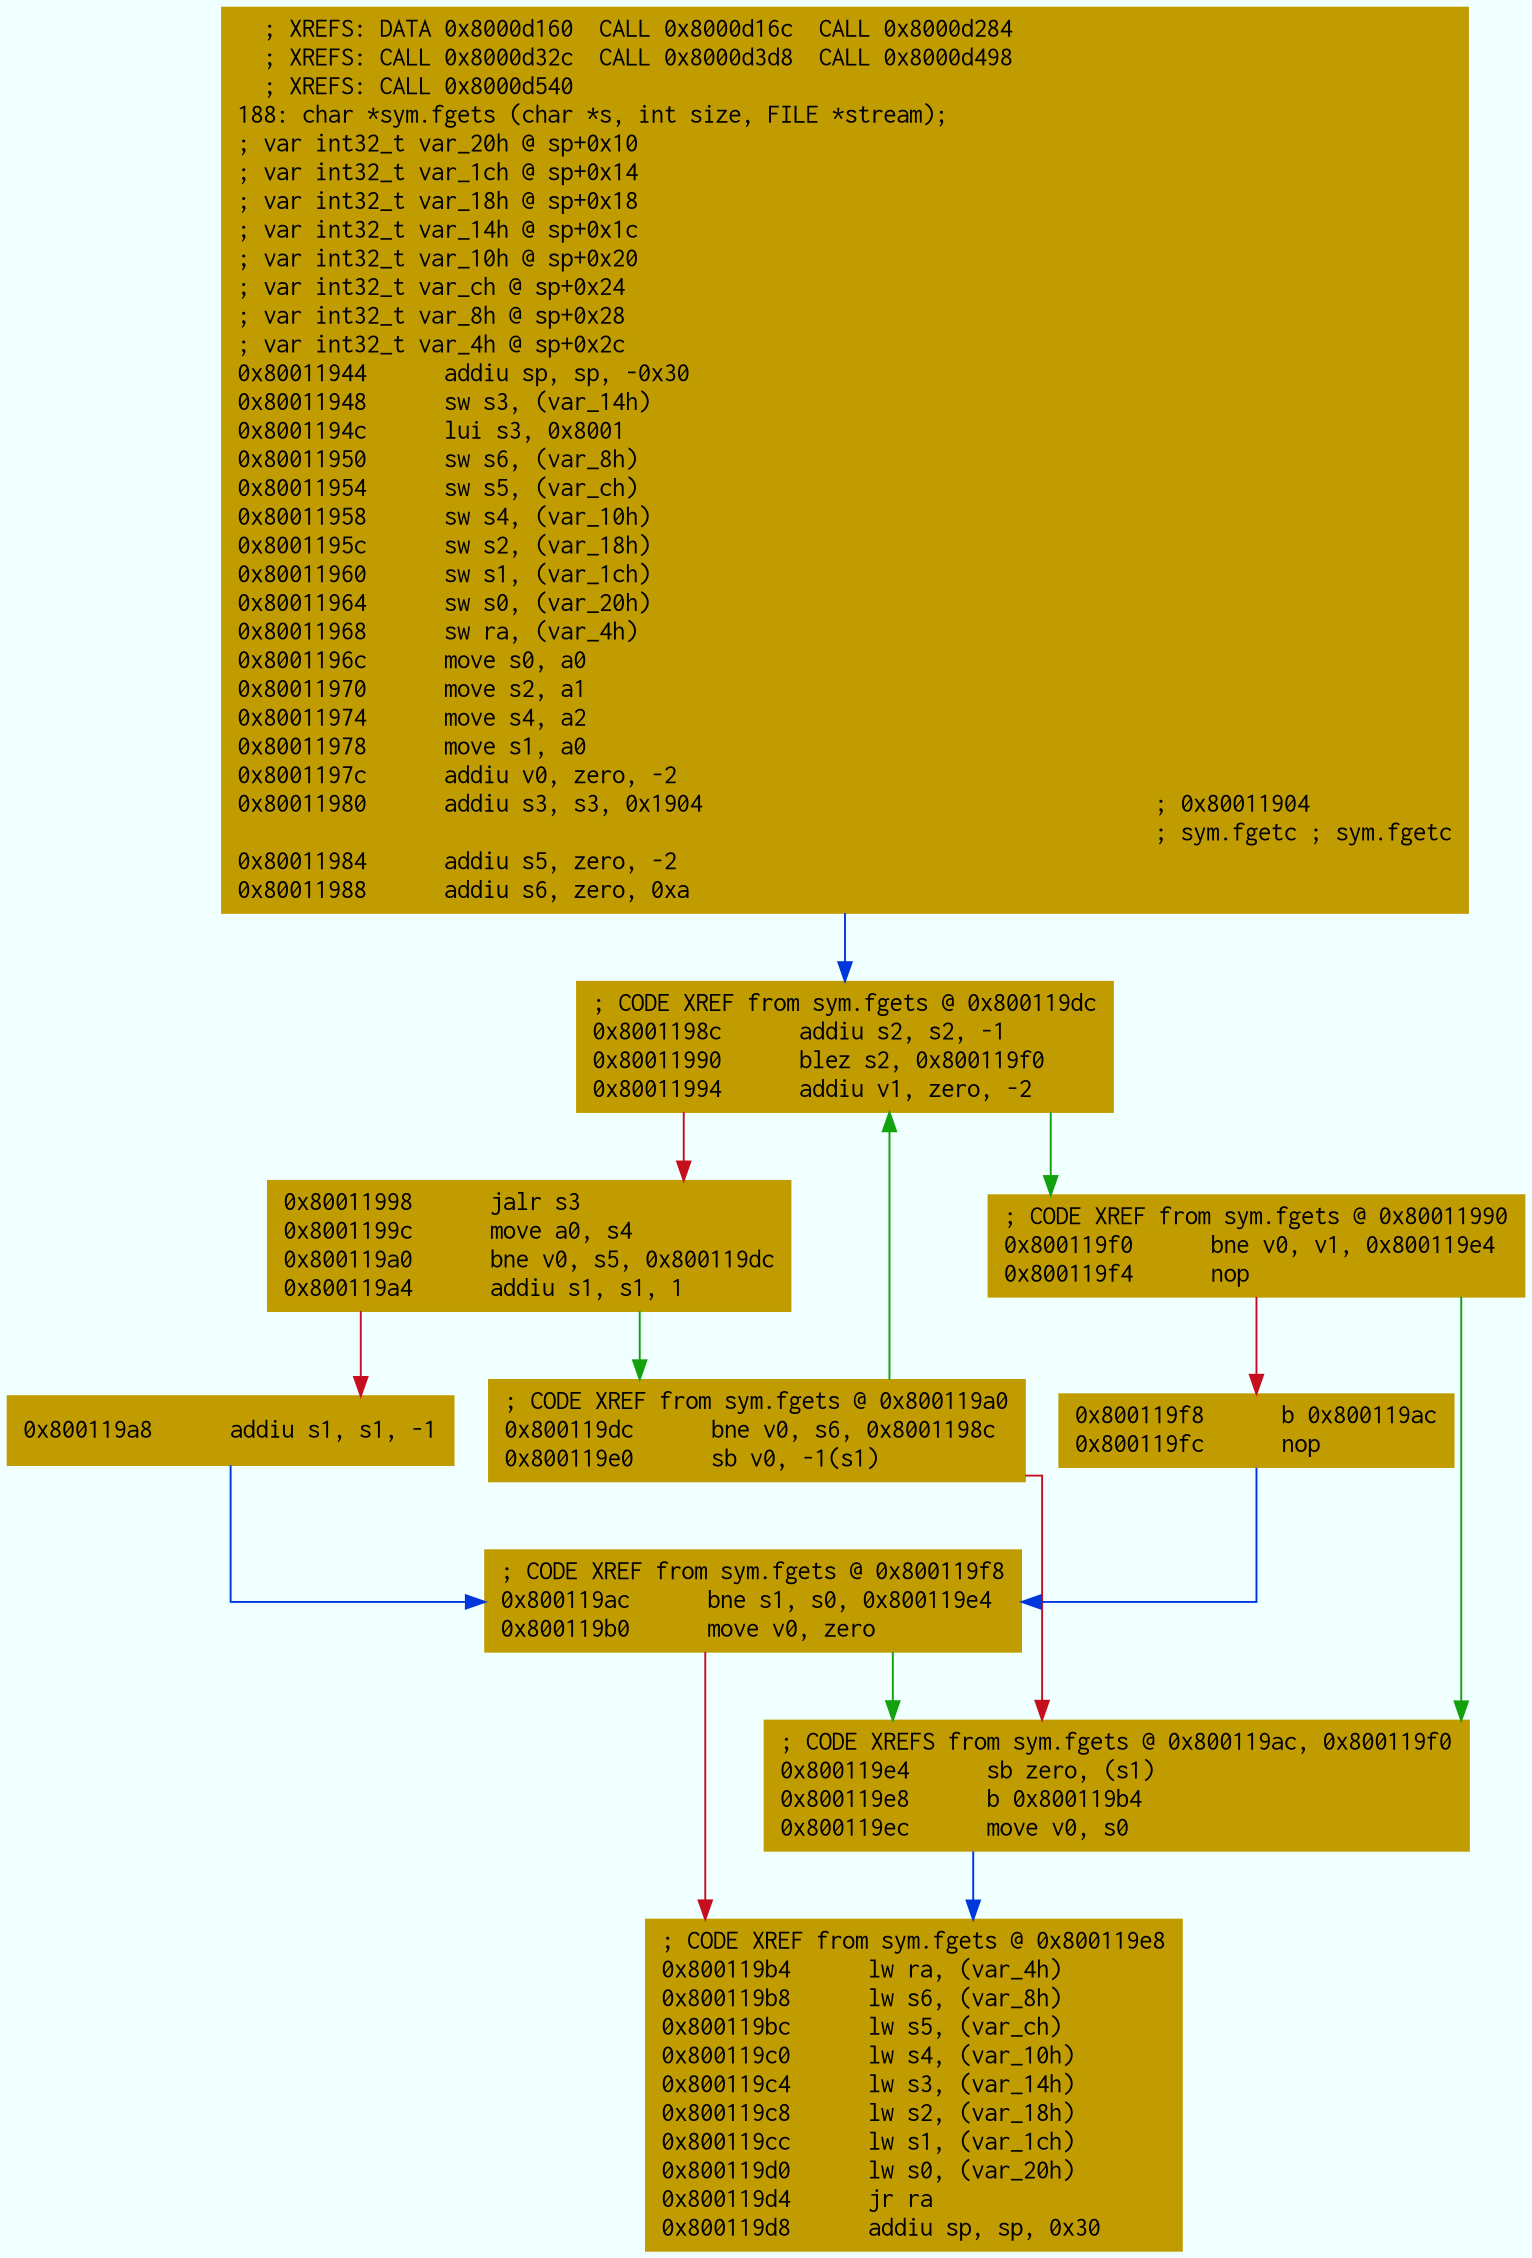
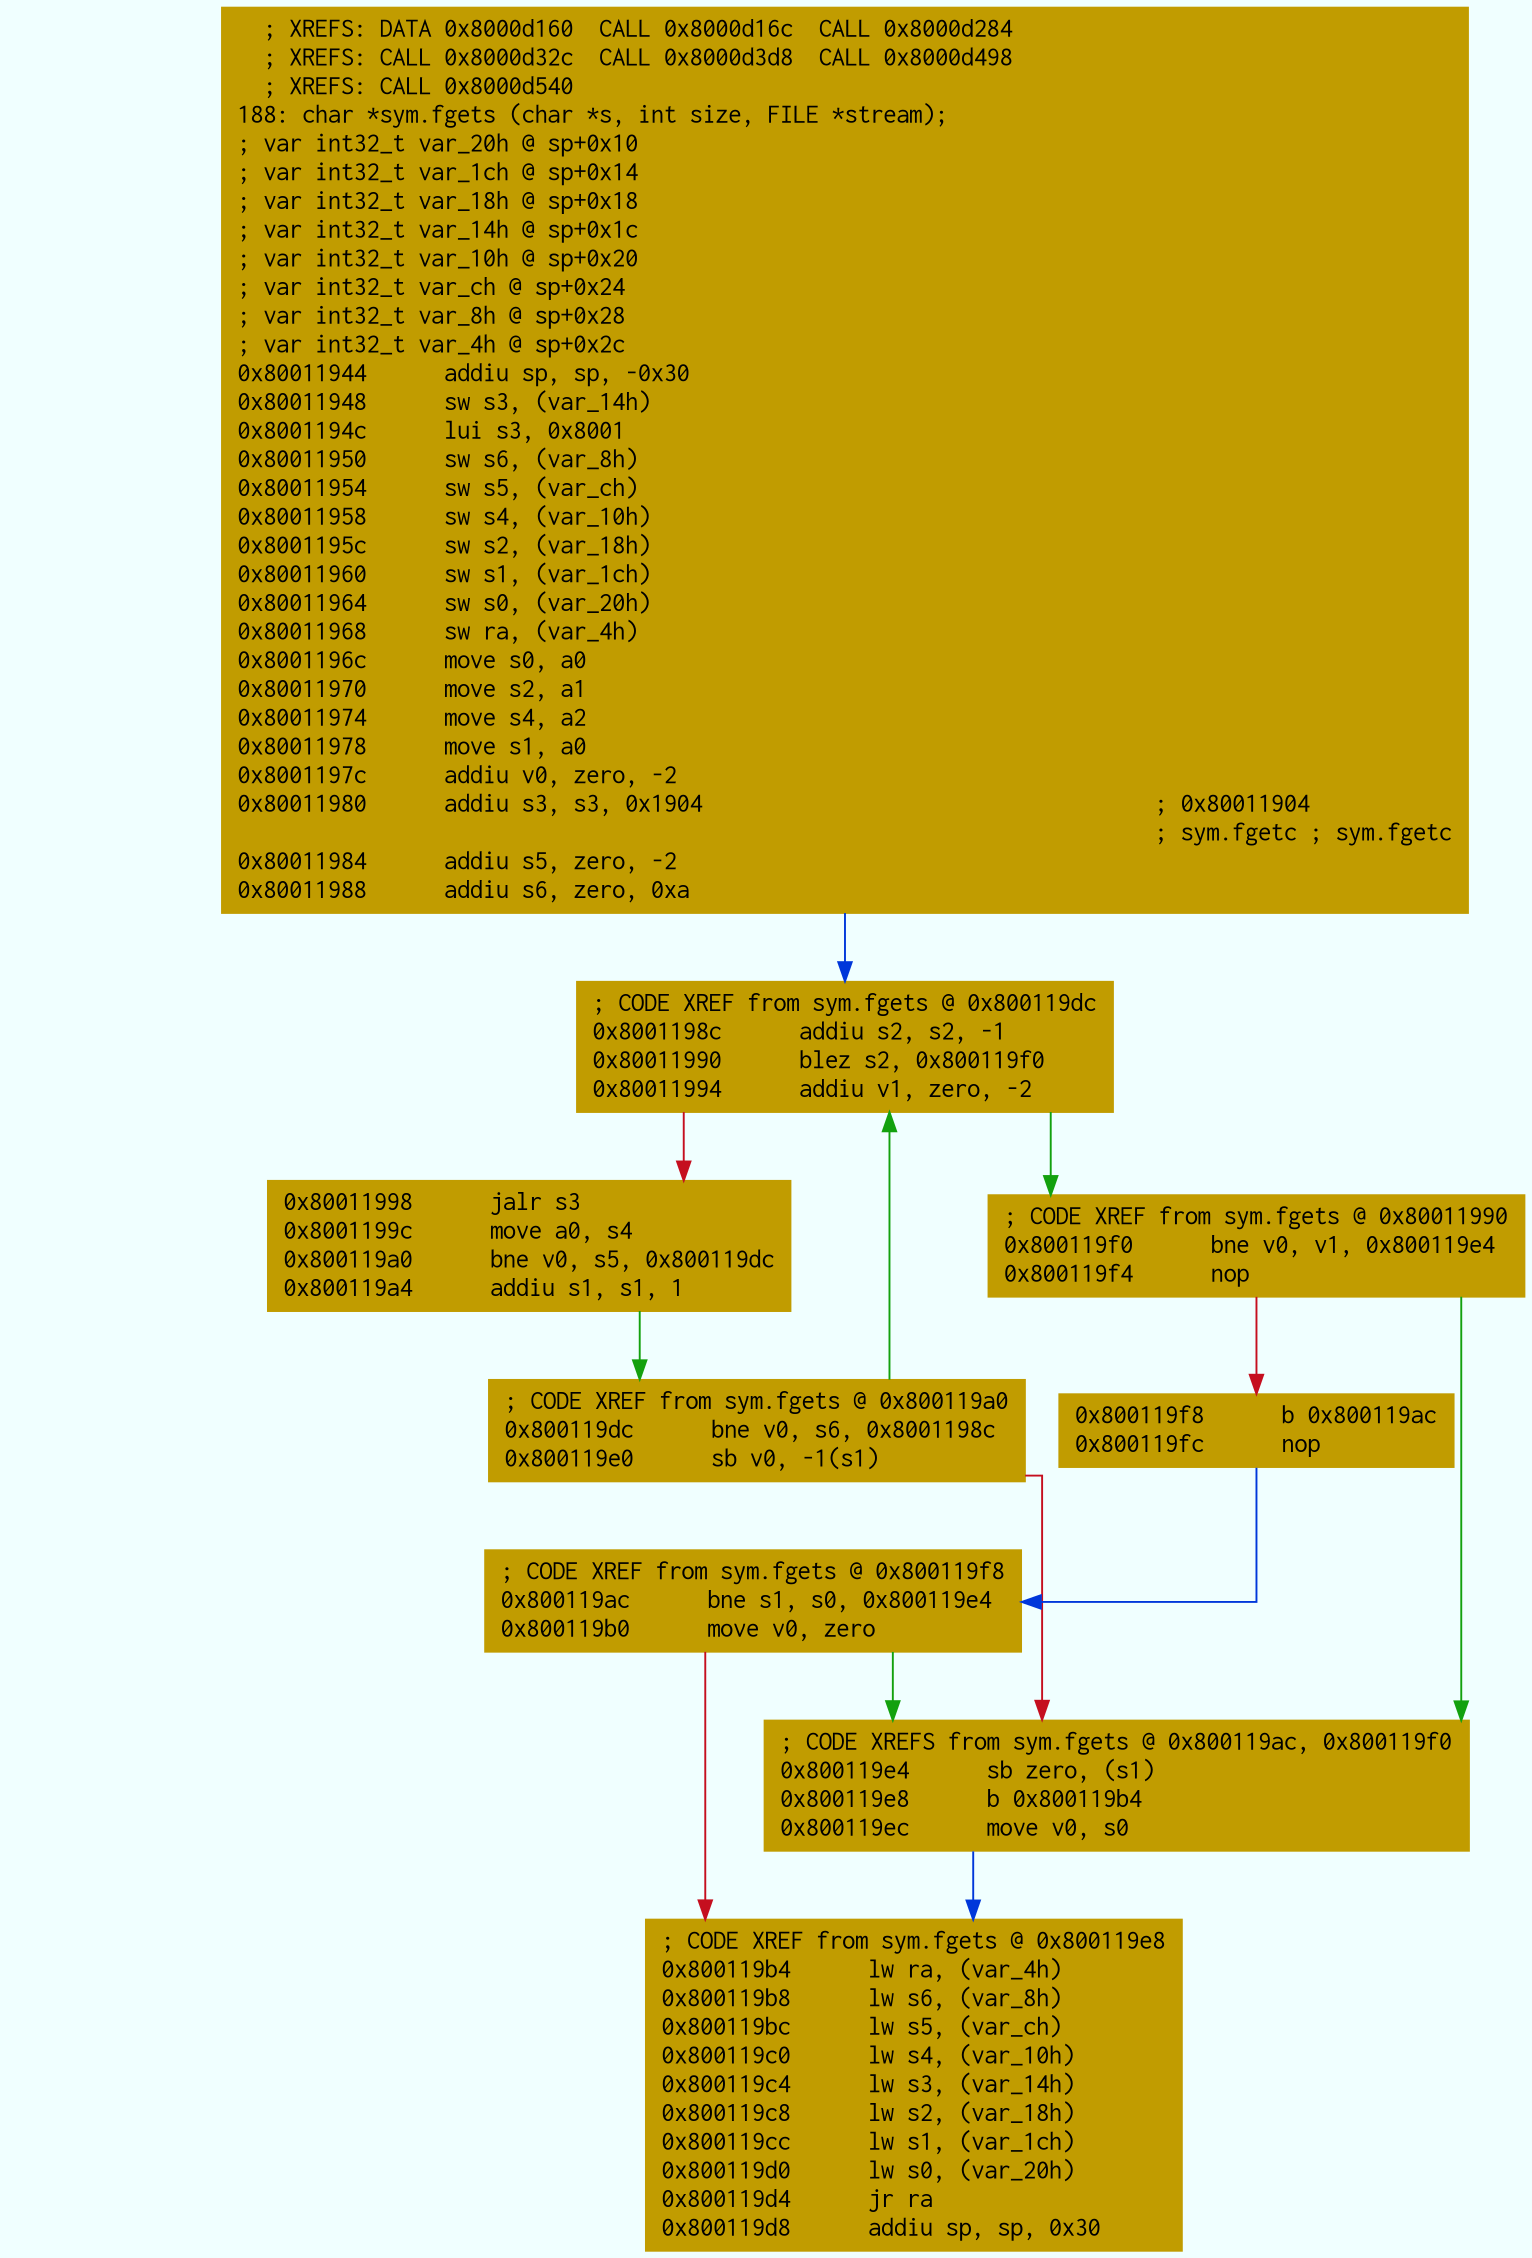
node "0x800119a8      addiu s1, s1, -1": removed
